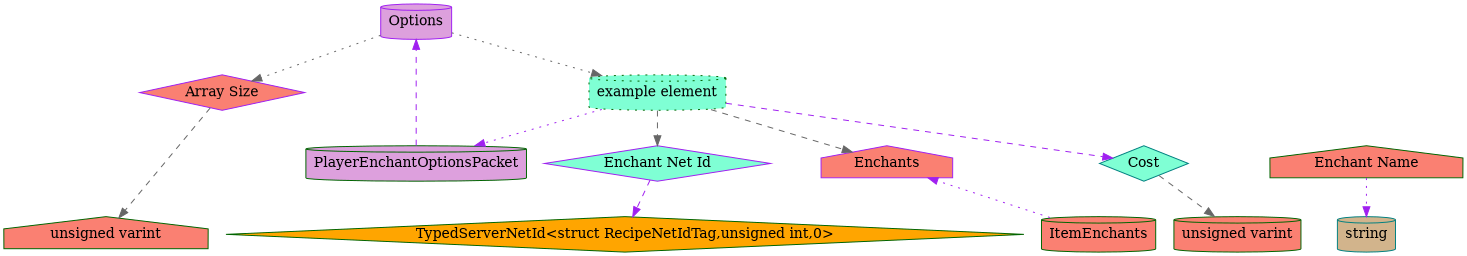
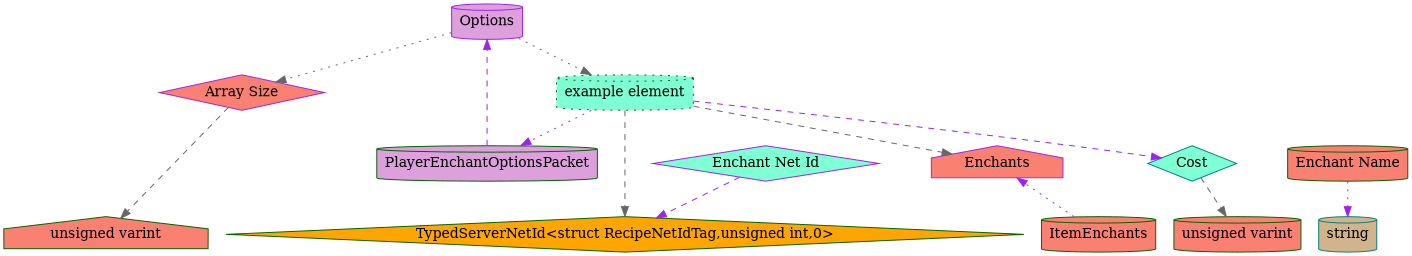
edge "example element" -> "Enchant Net Id": now "example element" -> "TypedServerNetId<struct RecipeNetIdTag,unsigned int,0>"
node "Enchant Name": shape house -> cylinder
